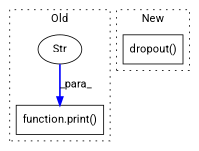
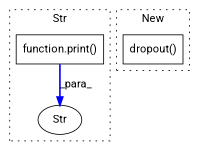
cluster "Old": label "Old" -> "Str"
edge "Str" -> "function.print()": reversed
